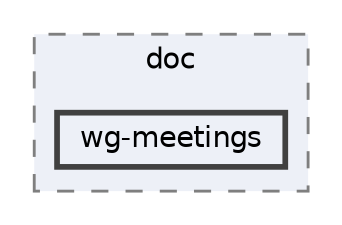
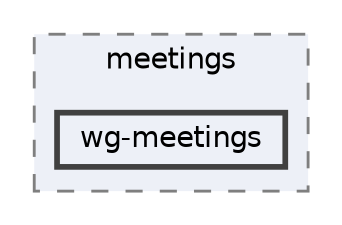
cluster "doc": label "doc" -> "meetings"
